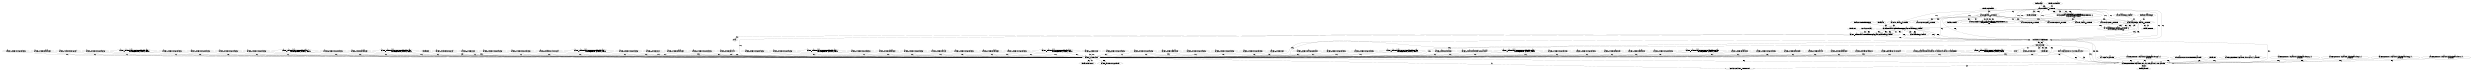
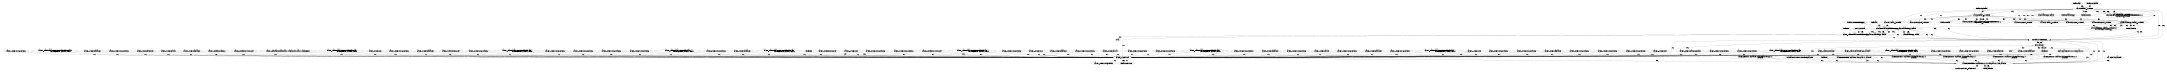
edge "(Call,eRet != OMX_ErrorNone)" -> "(ControlStructure,if (eRet != OMX_ErrorNone))": removed, label "AST:"
